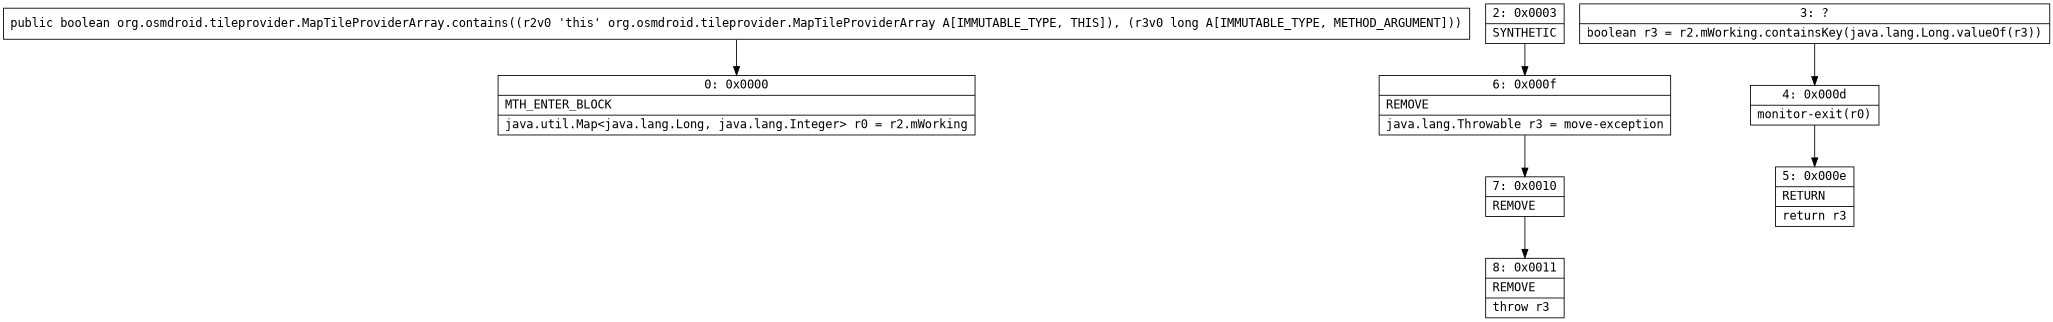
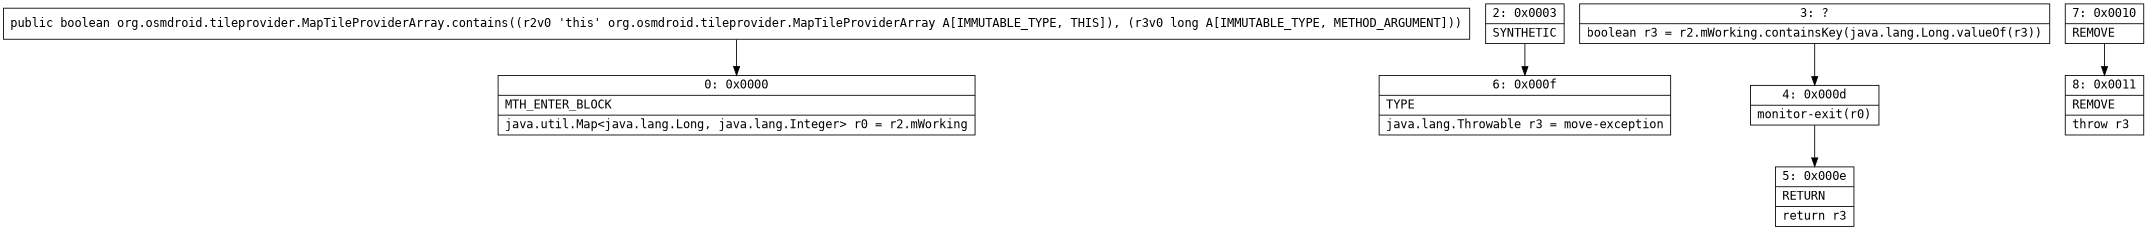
node "6: 0x000f": text "REMOVE" -> "TYPE"
edge "6: 0x000f" -> "7: 0x0010": removed
